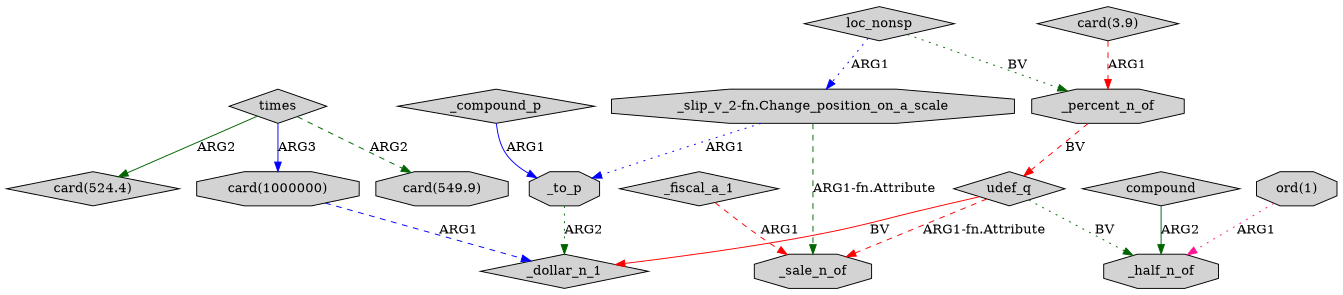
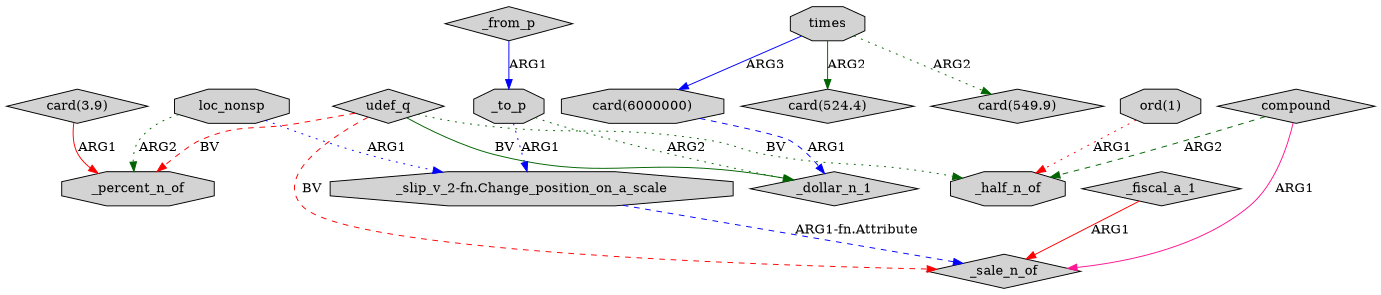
node "loc_nonsp": shape diamond -> octagon
edge "card(3.9)" -> "_percent_n_of": style dashed -> solid
edge "loc_nonsp" -> "_percent_n_of": label "BV" -> "ARG2"
node "times": shape diamond -> octagon
node "_compound_p": label "_compound_p" -> "_from_p"
edge "times" -> "card(549.9)": style dashed -> dotted
edge "_percent_n_of" -> "udef_q": reversed
edge "_slip_v_2-fn.Change_position_on_a_scale" -> "_to_p": reversed
edge "_slip_v_2-fn.Change_position_on_a_scale" -> "_sale_n_of": color darkgreen -> blue
node "card(1000000)": label "card(1000000)" -> "card(6000000)"
node "card(549.9)": shape octagon -> diamond
edge "compound" -> "_half_n_of": style solid -> dashed
edge "_fiscal_a_1" -> "_sale_n_of": style dashed -> solid
edge "ord(1)" -> "_half_n_of": color deeppink -> red
edge "udef_q" -> "_sale_n_of": label "ARG1-fn.Attribute" -> "BV"
edge "compound" -> "_sale_n_of": added, label "ARG1"
edge "udef_q" -> "_dollar_n_1": color red -> darkgreen
node "_sale_n_of": shape octagon -> diamond
